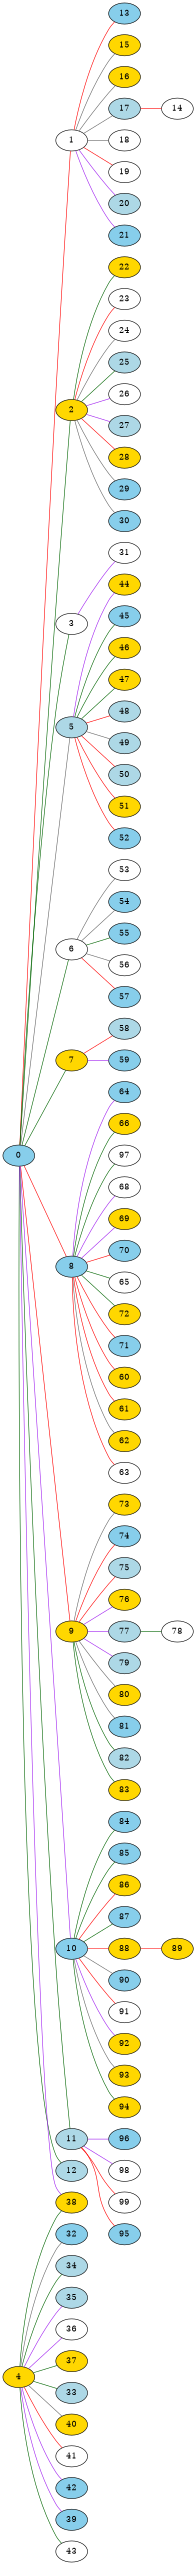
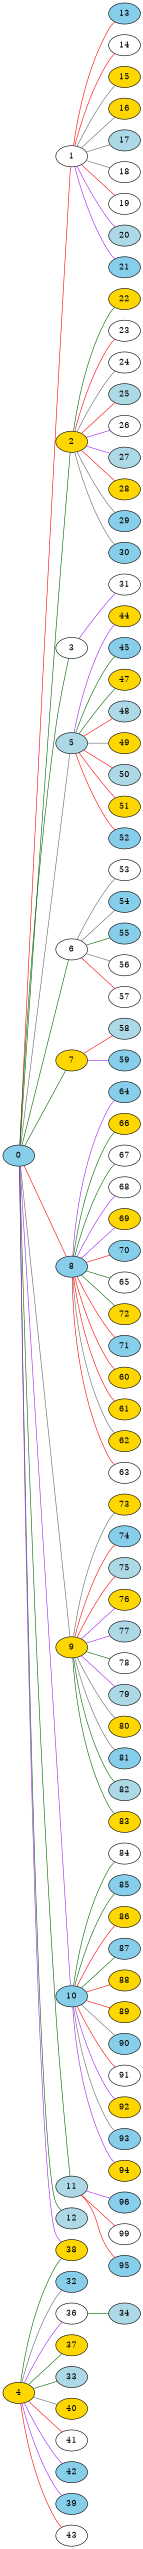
edge "17" -- "14": now "1" -- "14"
edge "25" -- "2": color darkgreen -> red
node "46": removed
node "49": fillcolor lightblue -> gold
node "57": fillcolor skyblue -> white
node "97": label "97" -> "67"
edge "0" -- "9": color red -> gray40
edge "77" -- "78": now "9" -- "78"
node "84": fillcolor skyblue -> white
edge "88" -- "89": now "10" -- "89"
edge "10" -- "94": color darkgreen -> purple
node "93": fillcolor gold -> skyblue
node "98": removed
node "35": removed
edge "34" -- "4": now "34" -- "36"
edge "4" -- "43": color darkgreen -> red
